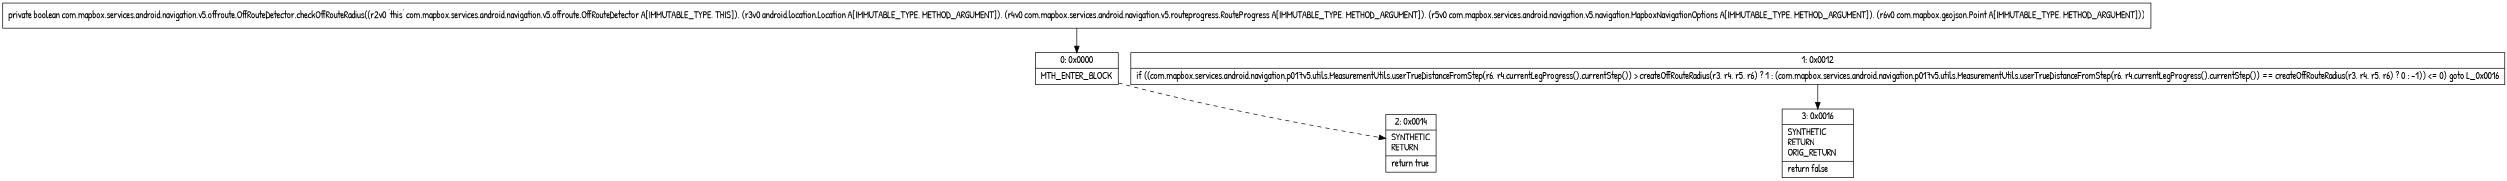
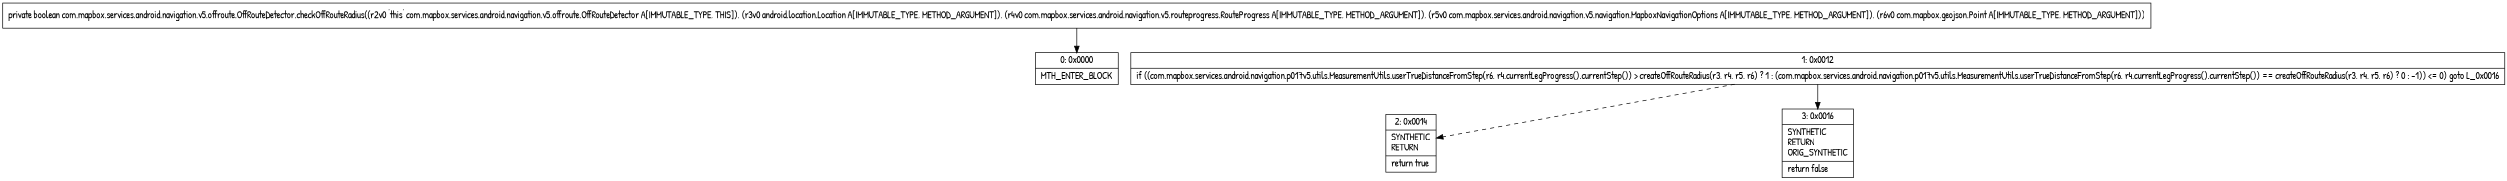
edge "0: 0x0000" -> "2: 0x0014": now "1: 0x0012" -> "2: 0x0014"
node "3: 0x0016": text "ORIG_RETURN" -> "ORIG_SYNTHETIC"
